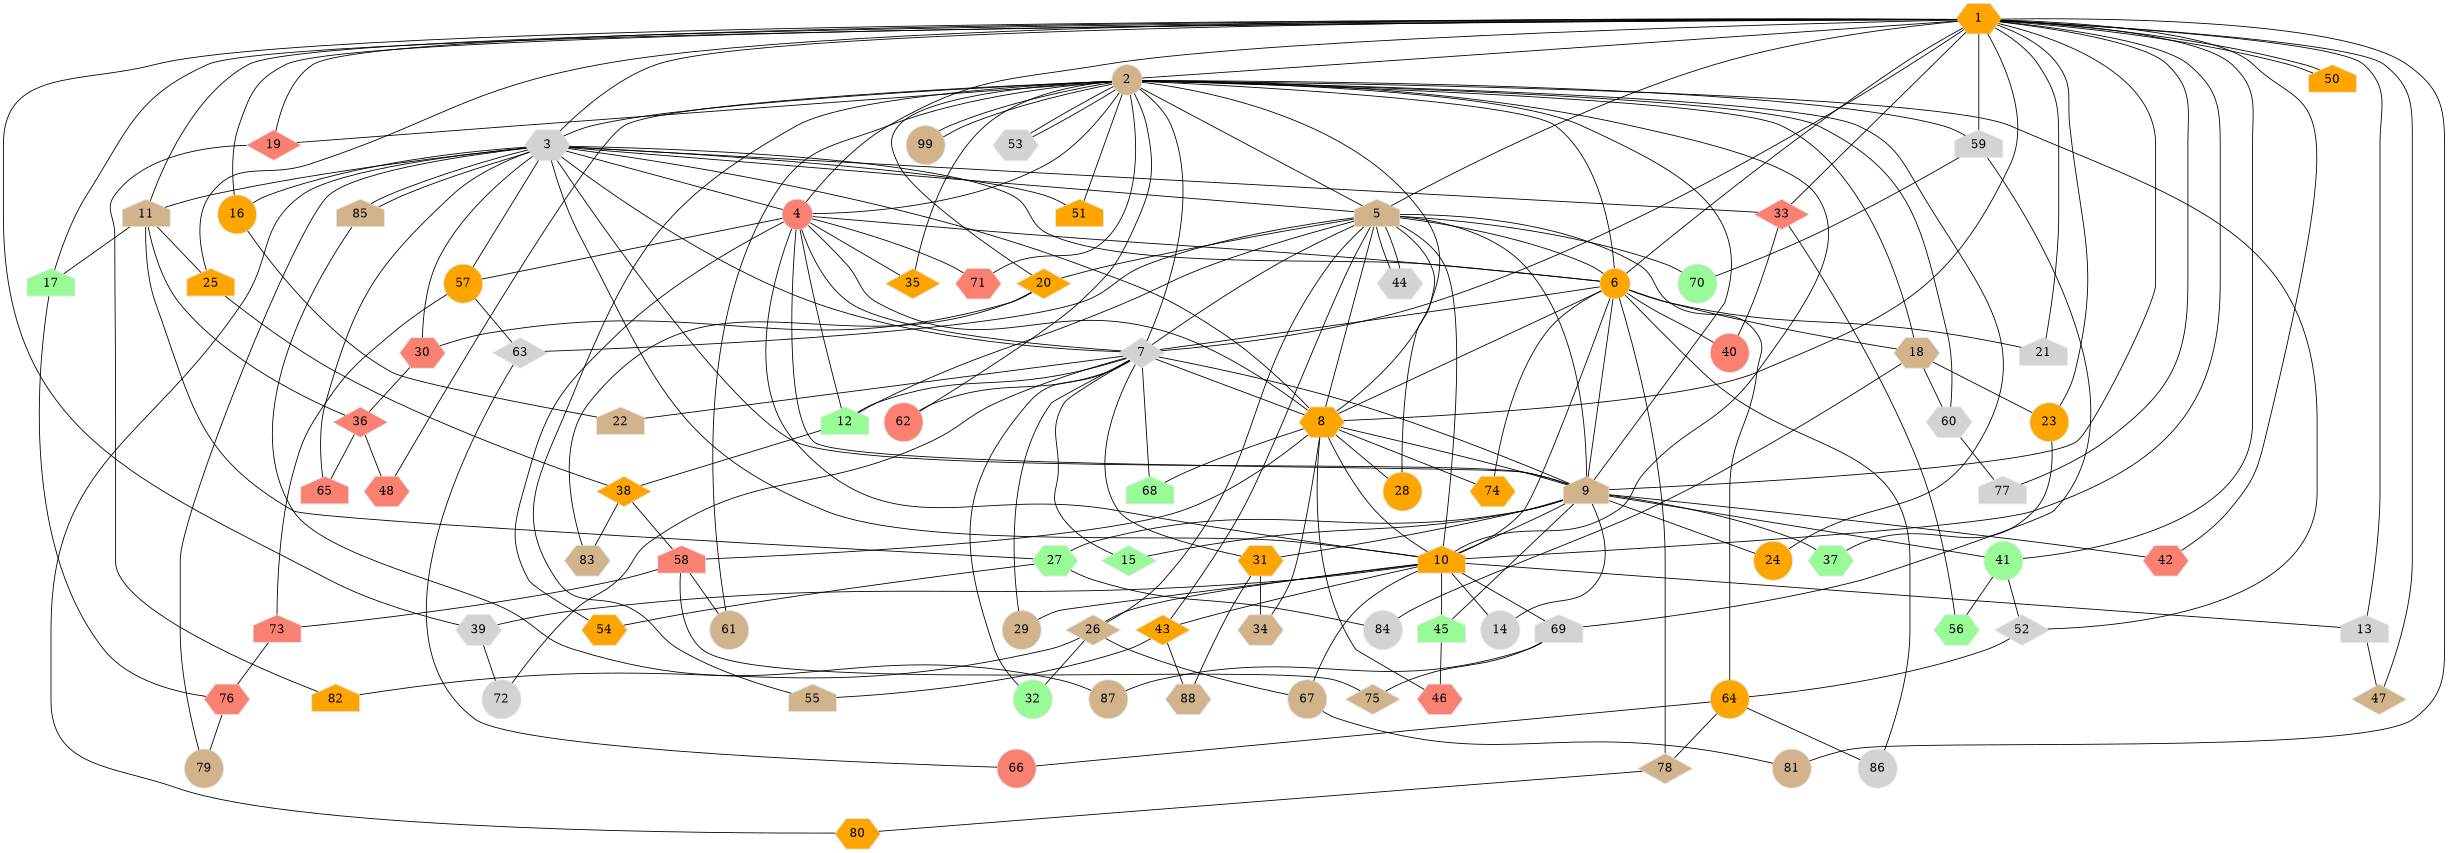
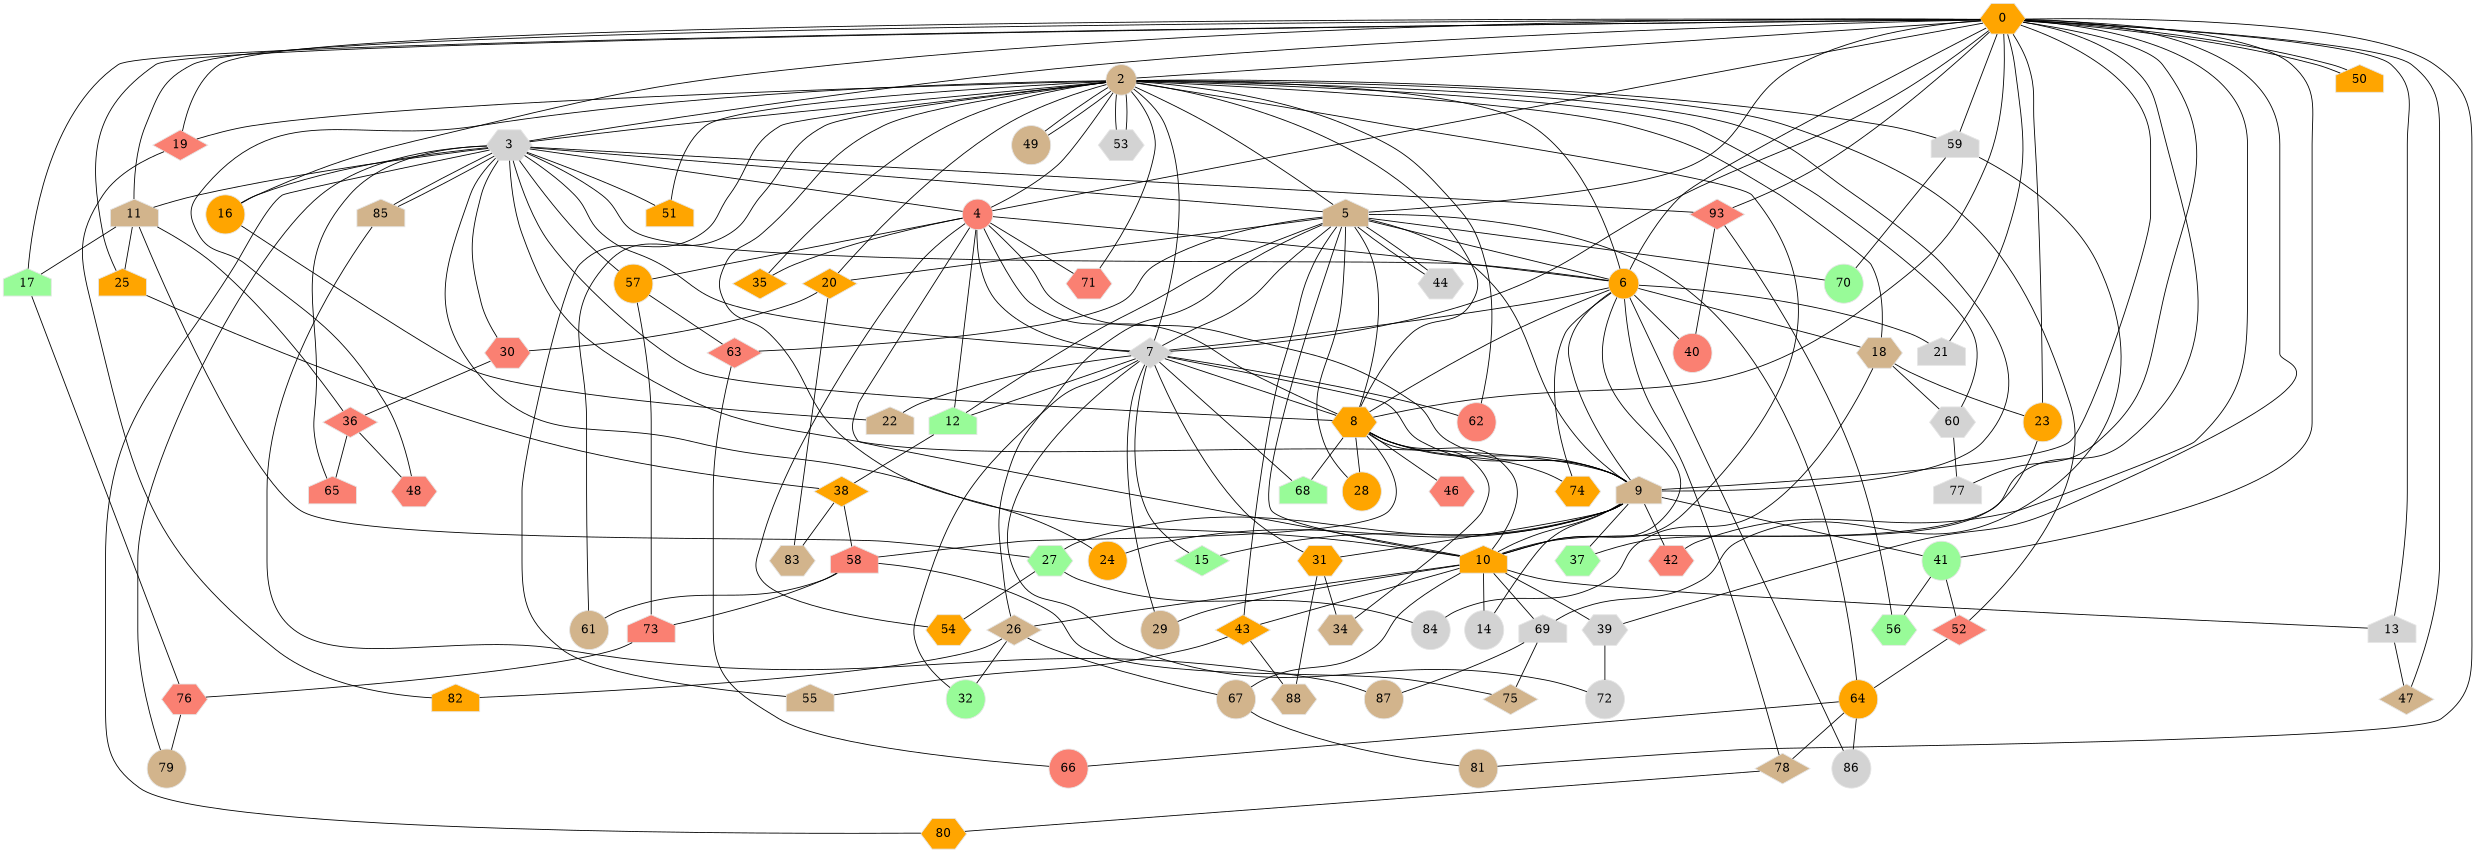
node "1": label "1" -> "0"
node "99": label "99" -> "49"
node "33": label "33" -> "93"
node "63": fillcolor lightgrey -> salmon
node "45": removed
node "52": fillcolor lightgrey -> salmon
